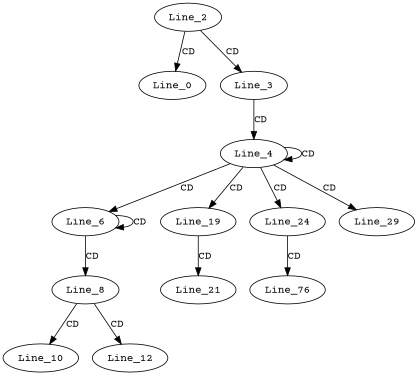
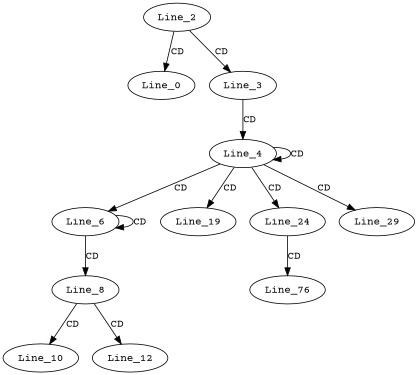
node "Line_21": removed
